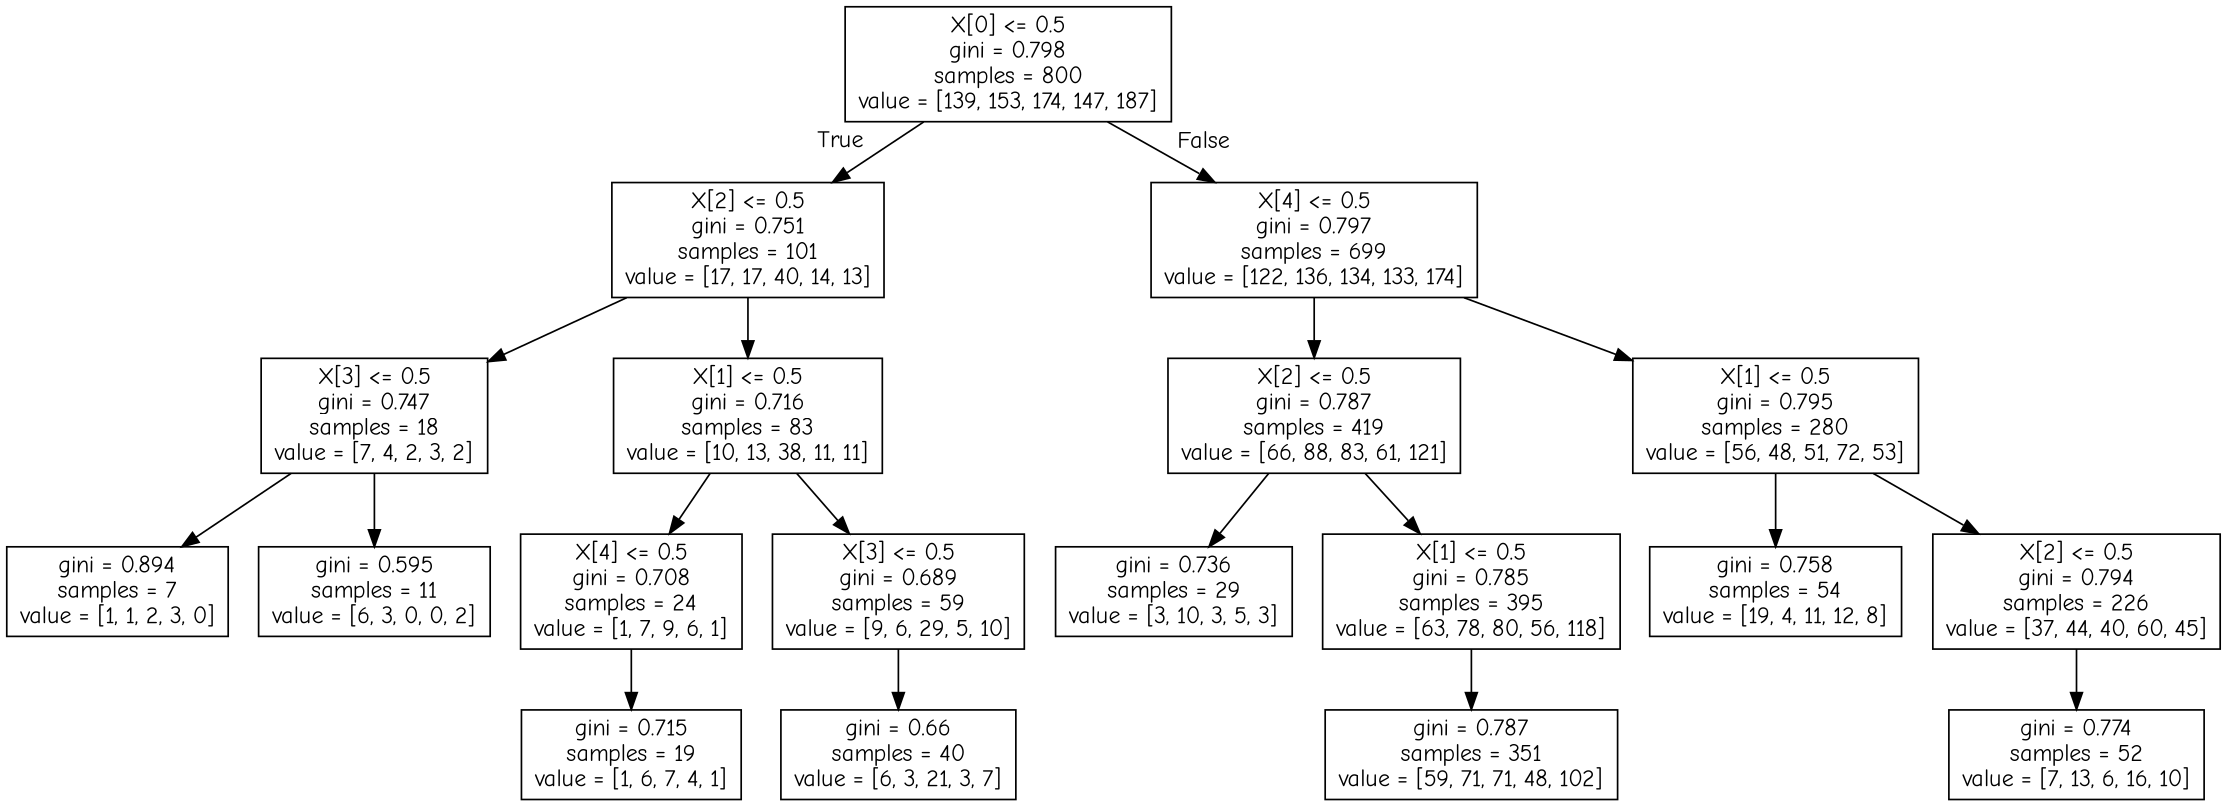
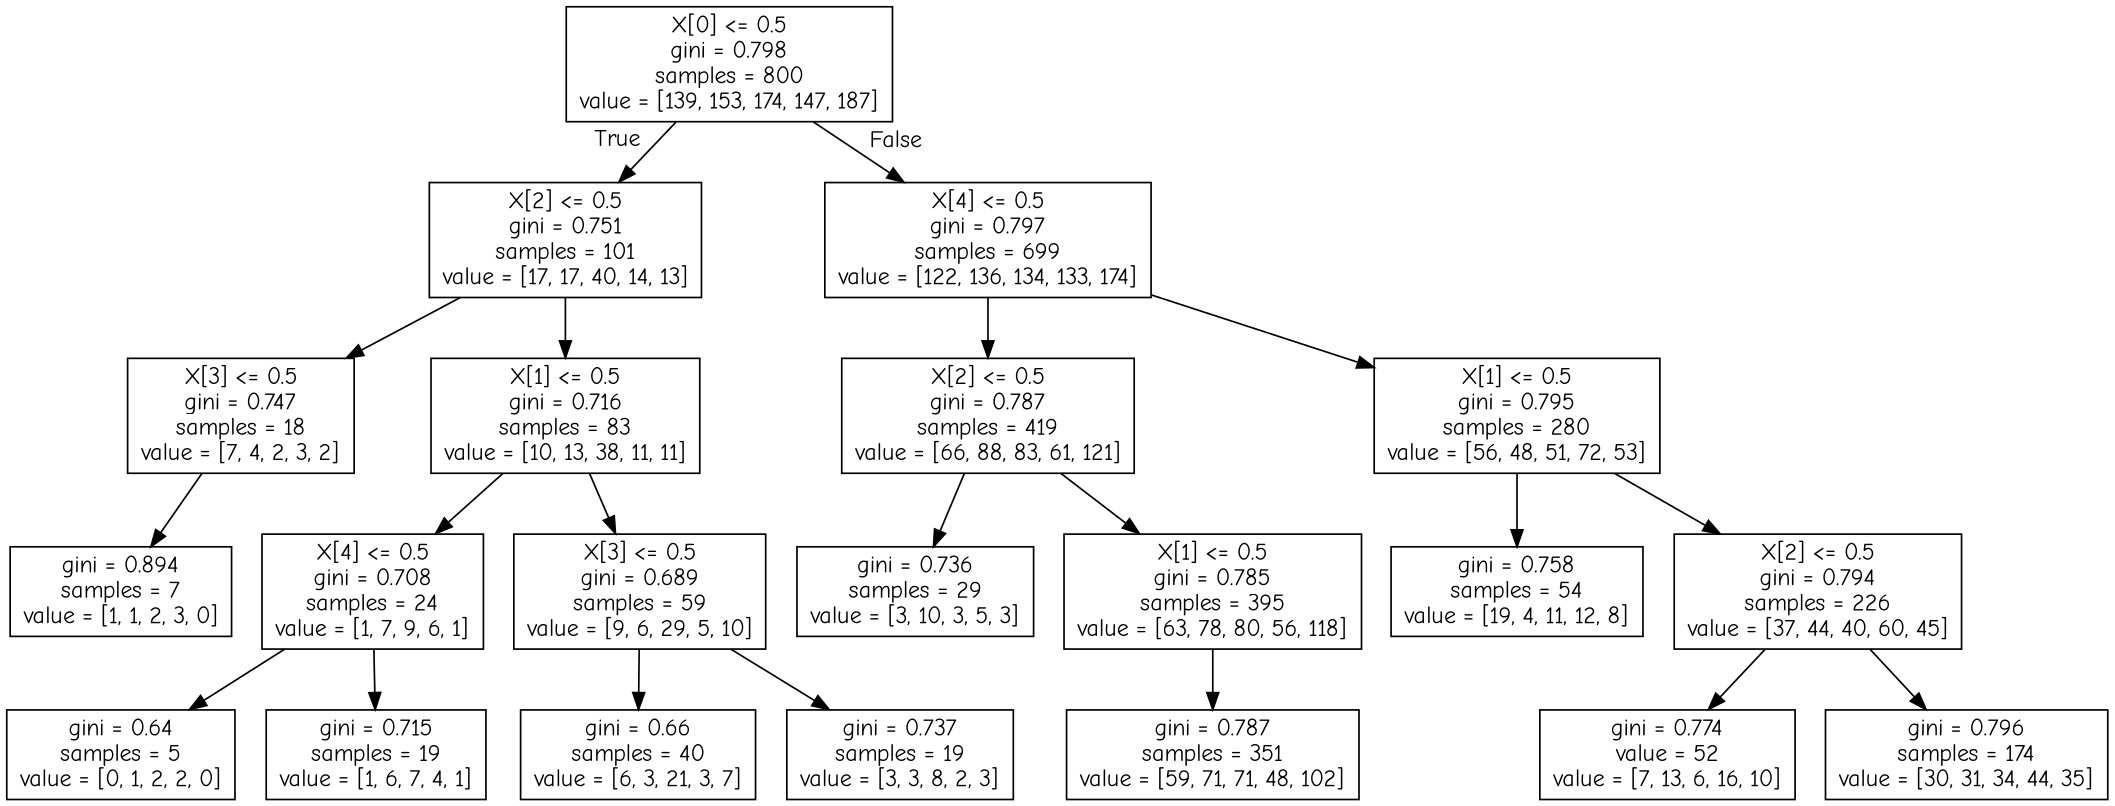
node "gini = 0.595 samples = 11 value = [6, 3, 0, 0, 2]": removed
node "gini = 0.64 samples = 5 value = [0, 1, 2, 2, 0]": added
node "gini = 0.737 samples = 19 value = [3, 3, 8, 2, 3]": added
node "gini = 0.796 samples = 174 value = [30, 31, 34, 44, 35]": added
node "gini = 0.774 samples = 52 value = [7, 13, 6, 16, 10]": label "gini = 0.774 samples = 52 value = [7, 13, 6, 16, 10]" -> "gini = 0.774 value = 52 value = [7, 13, 6, 16, 10]"
